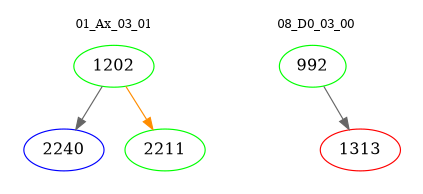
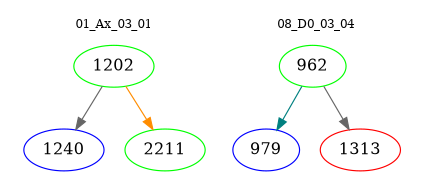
cluster "08_D0_03_00": label "08_D0_03_00" -> "08_D0_03_04"
node "992": label "992" -> "962"
node "2240": label "2240" -> "1240"
node "979": added
